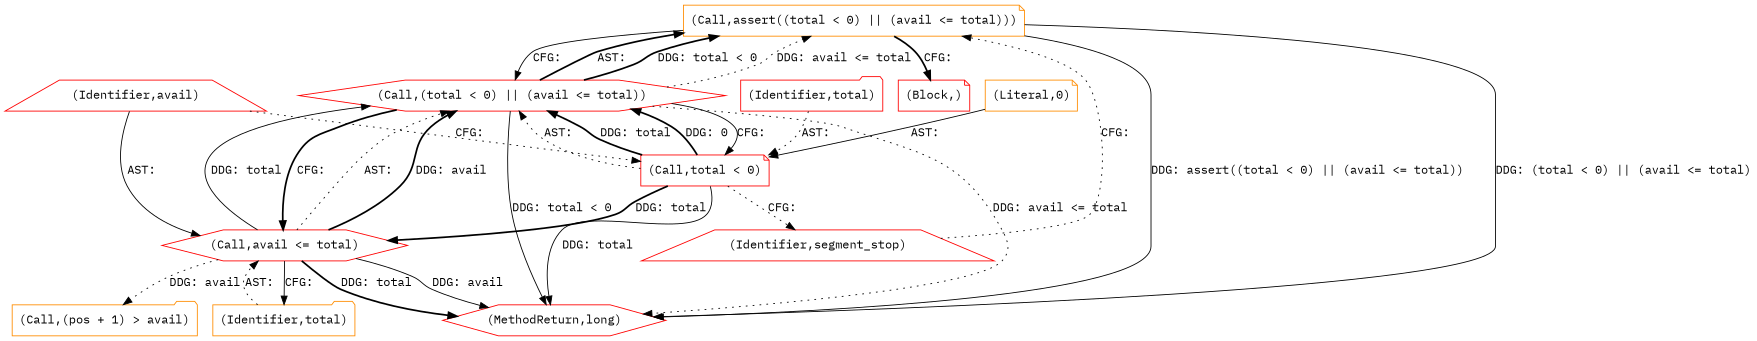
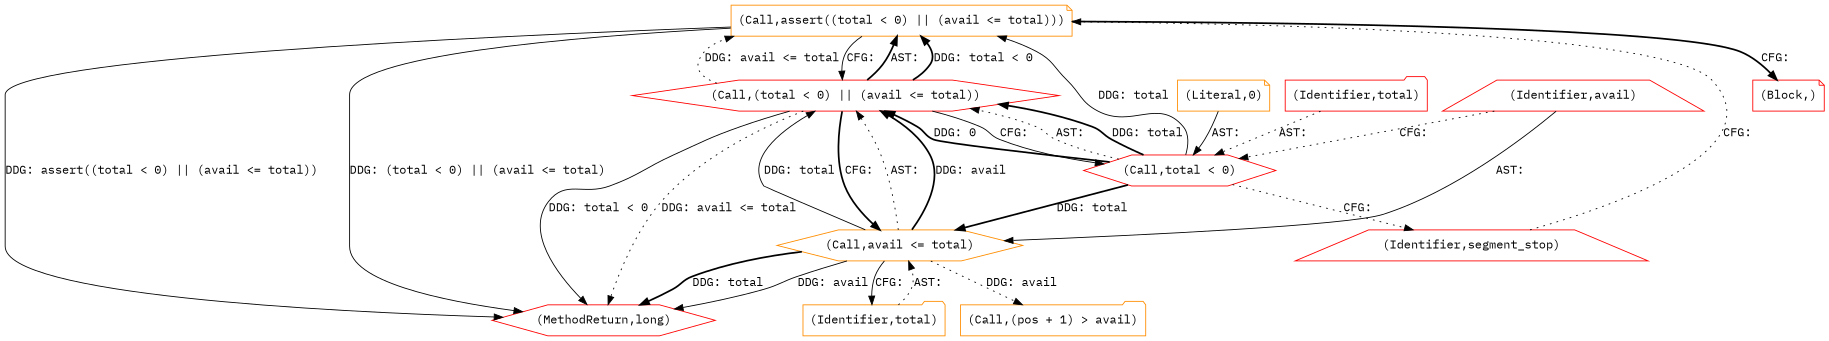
node "(Call,total < 0)": shape note -> hexagon
edge "(Call,total < 0)" -> "(MethodReturn,long)": now "(Call,total < 0)" -> "(Call,assert((total < 0) || (avail <= total)))"
node "(Call,avail <= total)": color red -> darkorange
